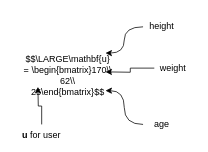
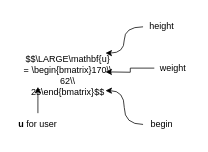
node "age": label "age" -> "begin"
node "u for user": moved (42, 135) -> (38, 124)
